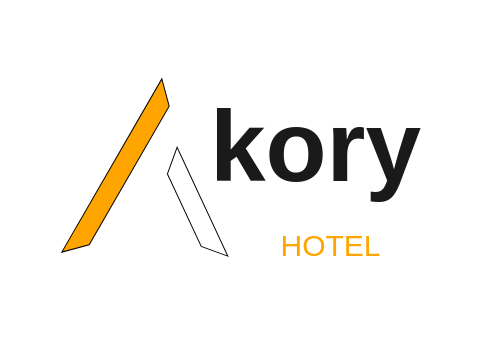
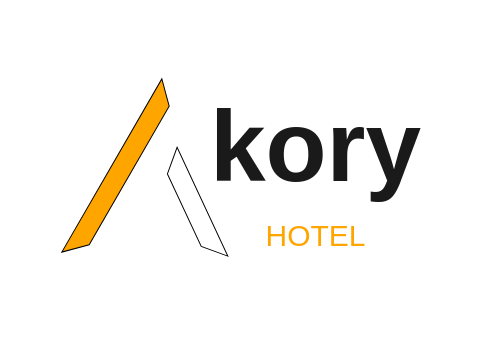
node "HOTEL": moved (331, 246) -> (316, 236)
